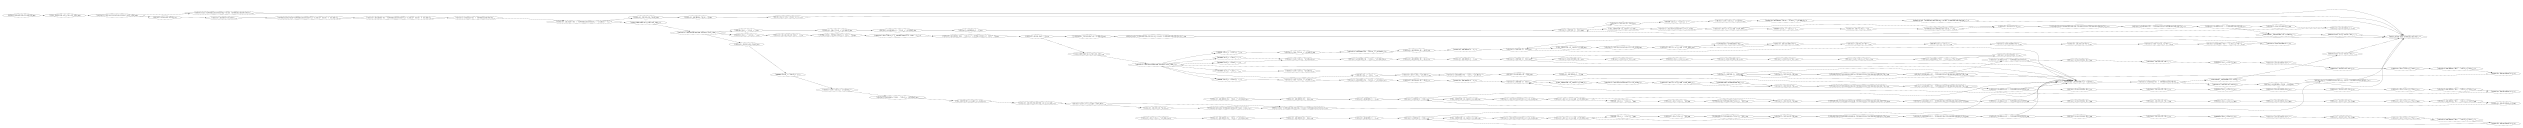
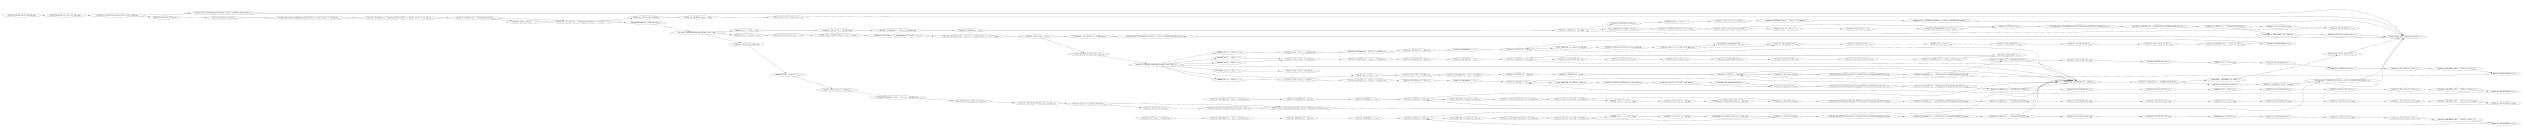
node "(<operator>.equals,origdata == 0)": added
